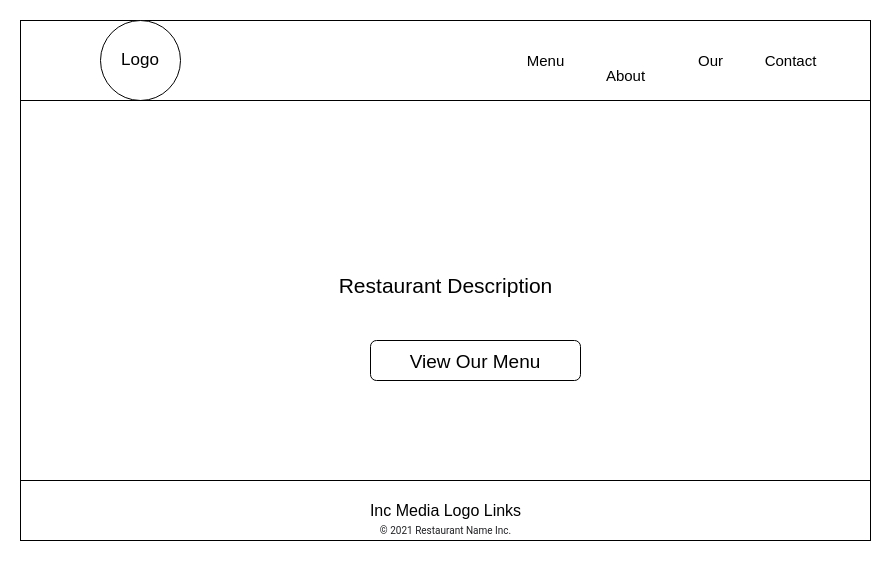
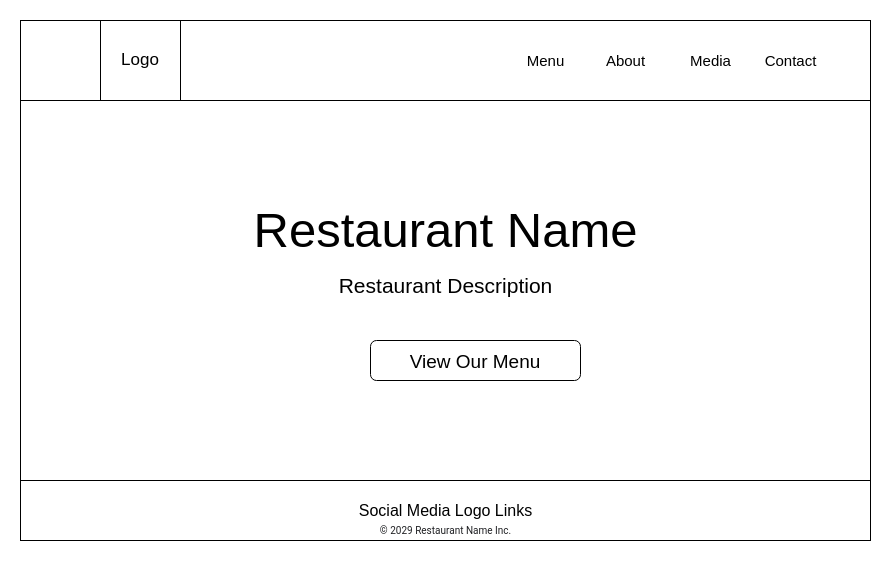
node "Logo": shape ellipse -> rectangle
node "Our": label "Our" -> "Media"
node "About": moved (626, 76) -> (626, 61)
node "Restaurant Name": added
node "Inc Media Logo Links": label "Inc Media Logo Links" -> "Social Media Logo Links"
node "© 2021 Restaurant Name Inc.": label "© 2021 Restaurant Name Inc." -> "© 2029 Restaurant Name Inc."
